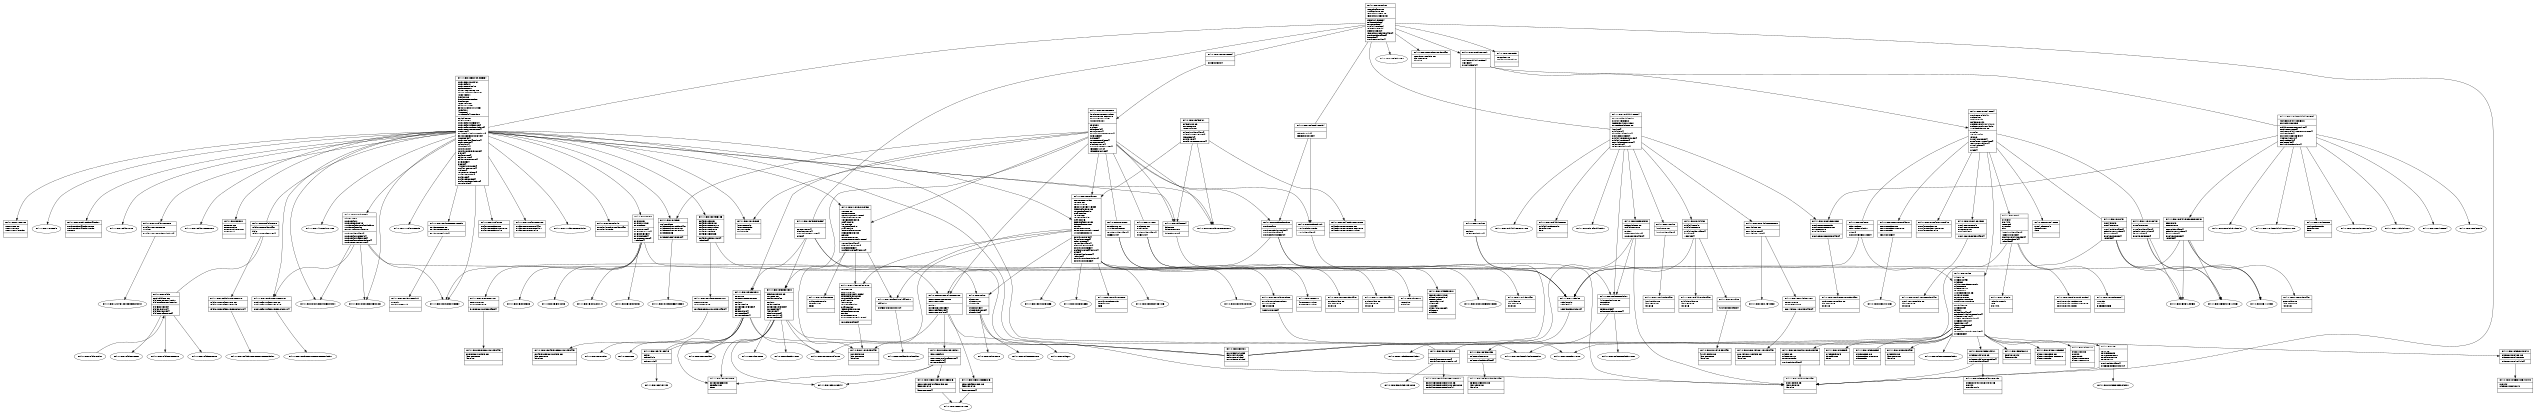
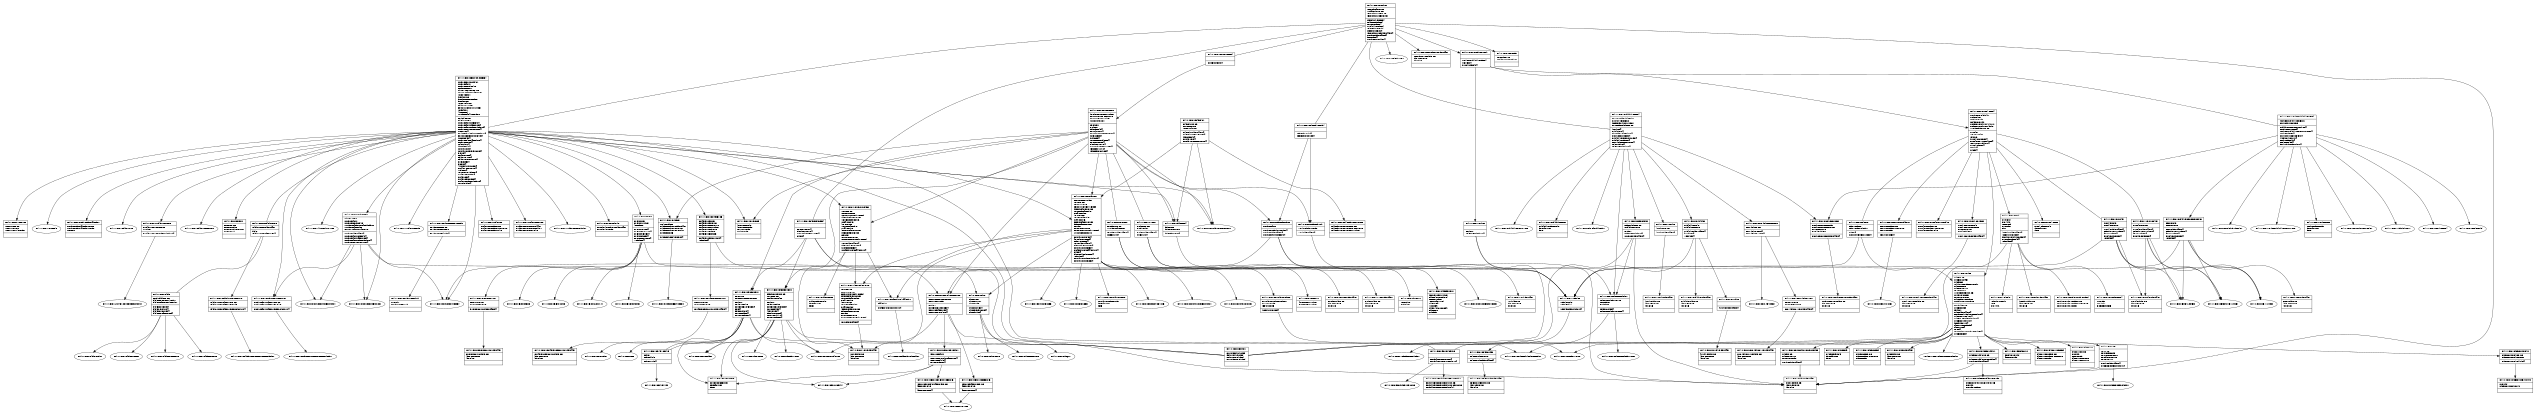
node "Onix::V3_0::Event": text "event_date" -> "last_date"
node "Onix::V3_0::SalesRestriction": text "links_restriction_type" -> "sales_restriction_type"
node "Onix::V3_0::ContributorDescription": added
node "Onix::V3_0::LocationIdentifier": added
node "Onix::V3_0::SupplierIdentifier": added
edge "Onix::V3_0::BibleVersion" -> "Onix::V3_0::Bible": reversed
node "Onix::V3_0::PriceTypeDescription": label "Onix::V3_0::PriceTypeDescription" -> "Market::V3_0::PriceTypeDescription"
node "Onix::V3_0::PriceConditionQuantity": text "quantity_unit" -> "quantity_relator"
